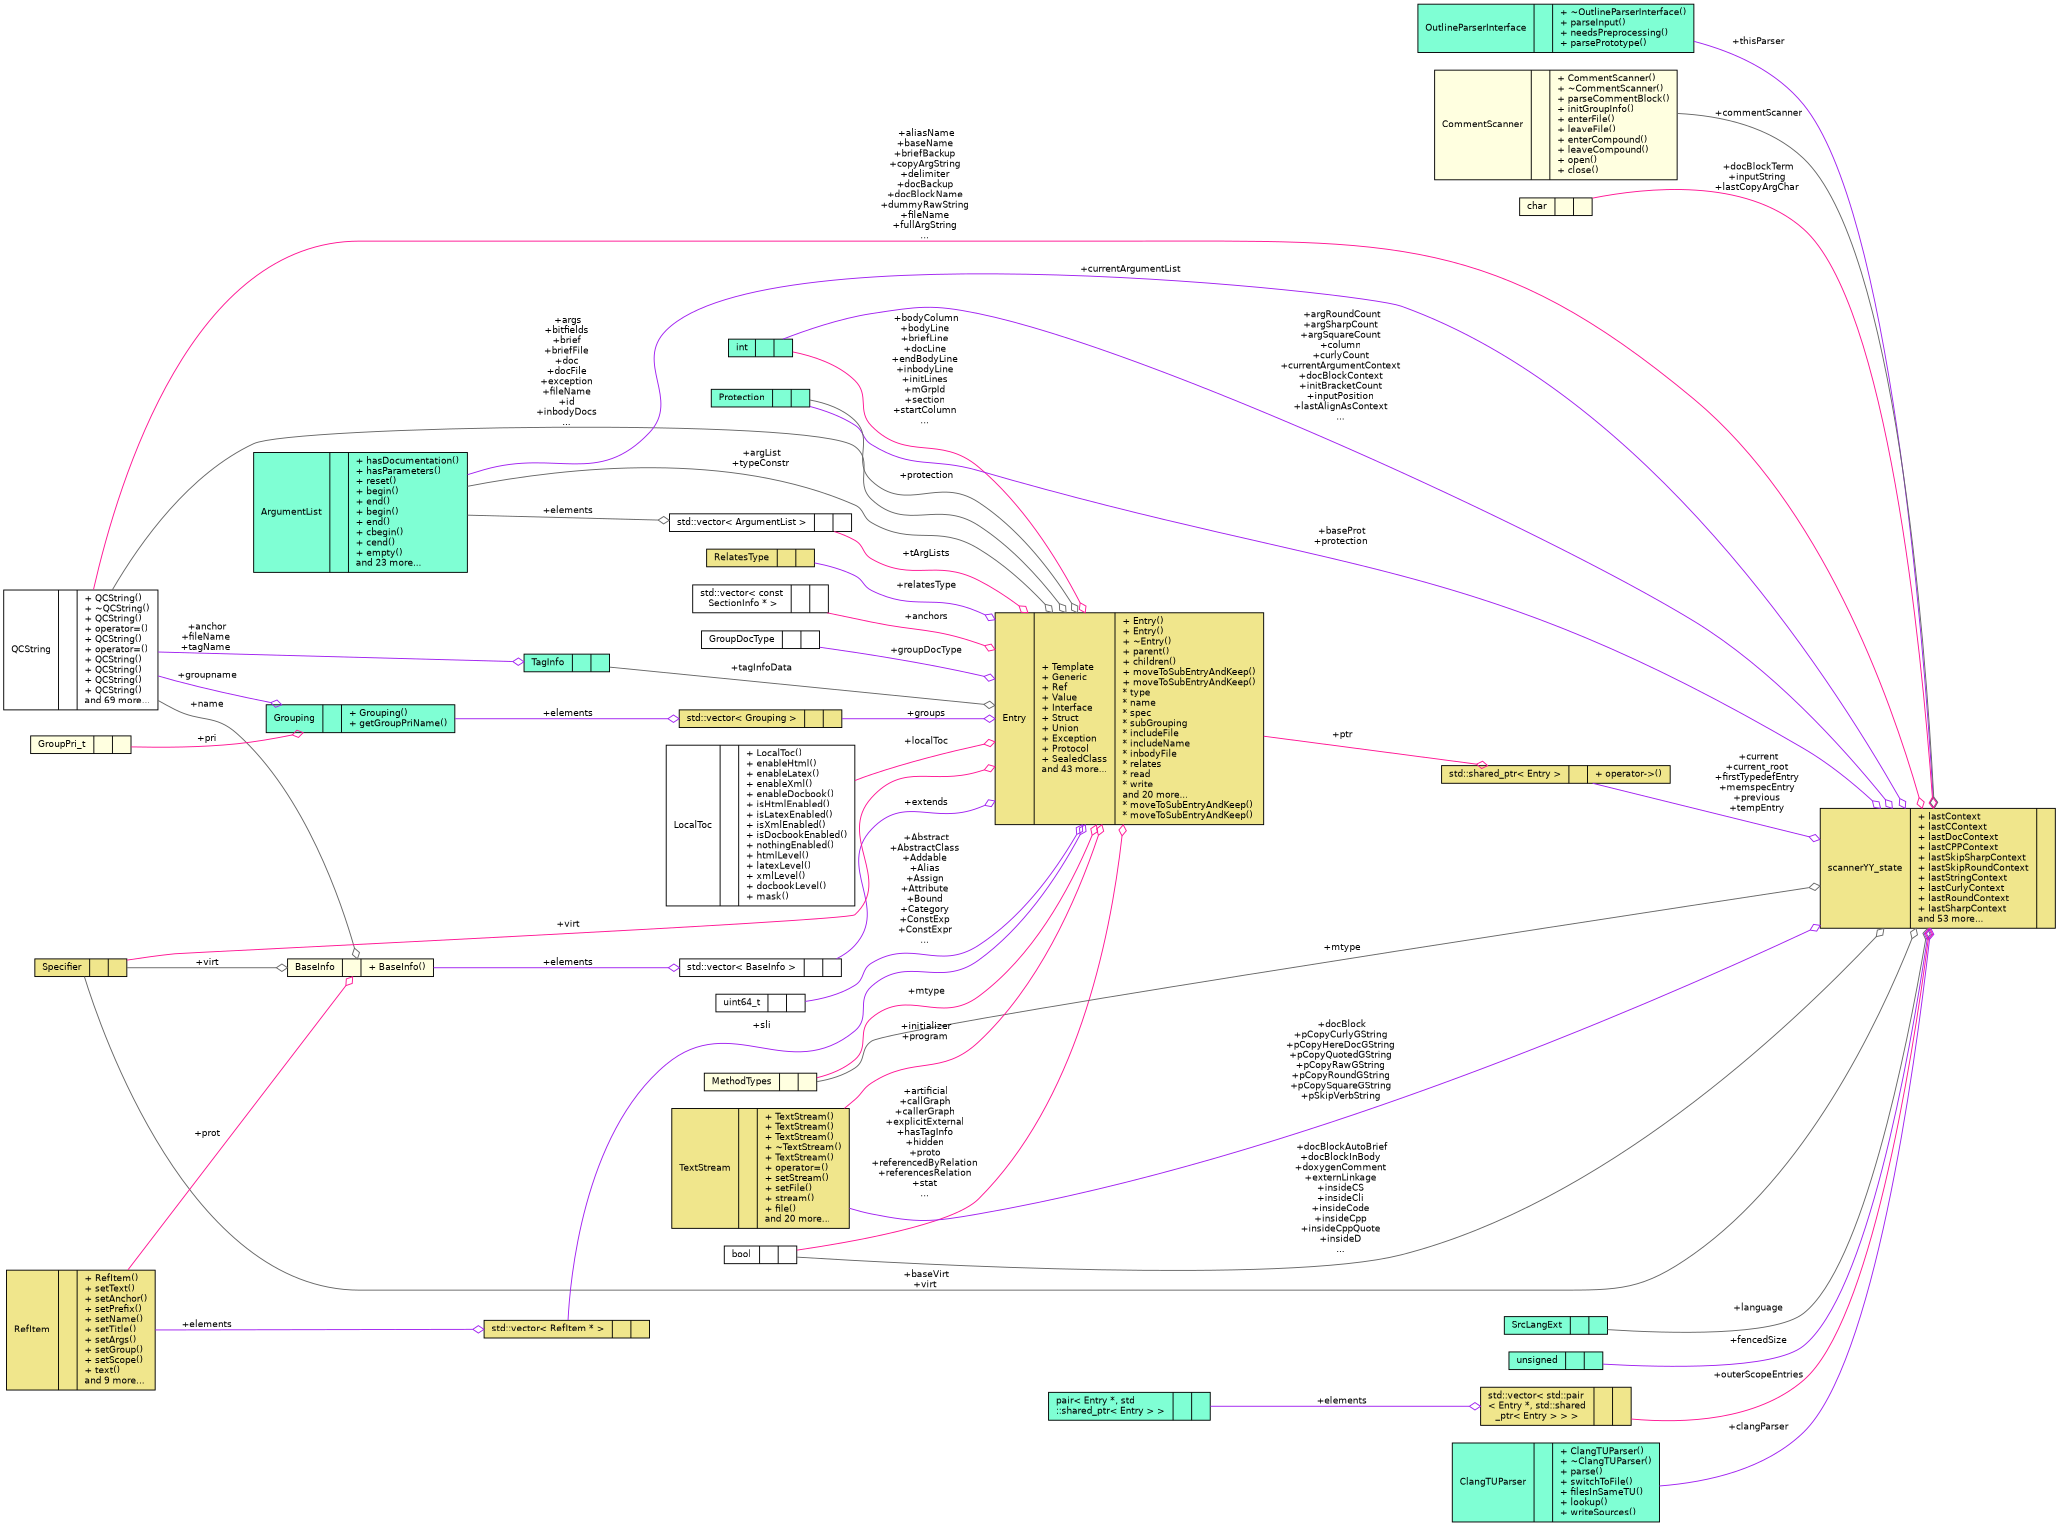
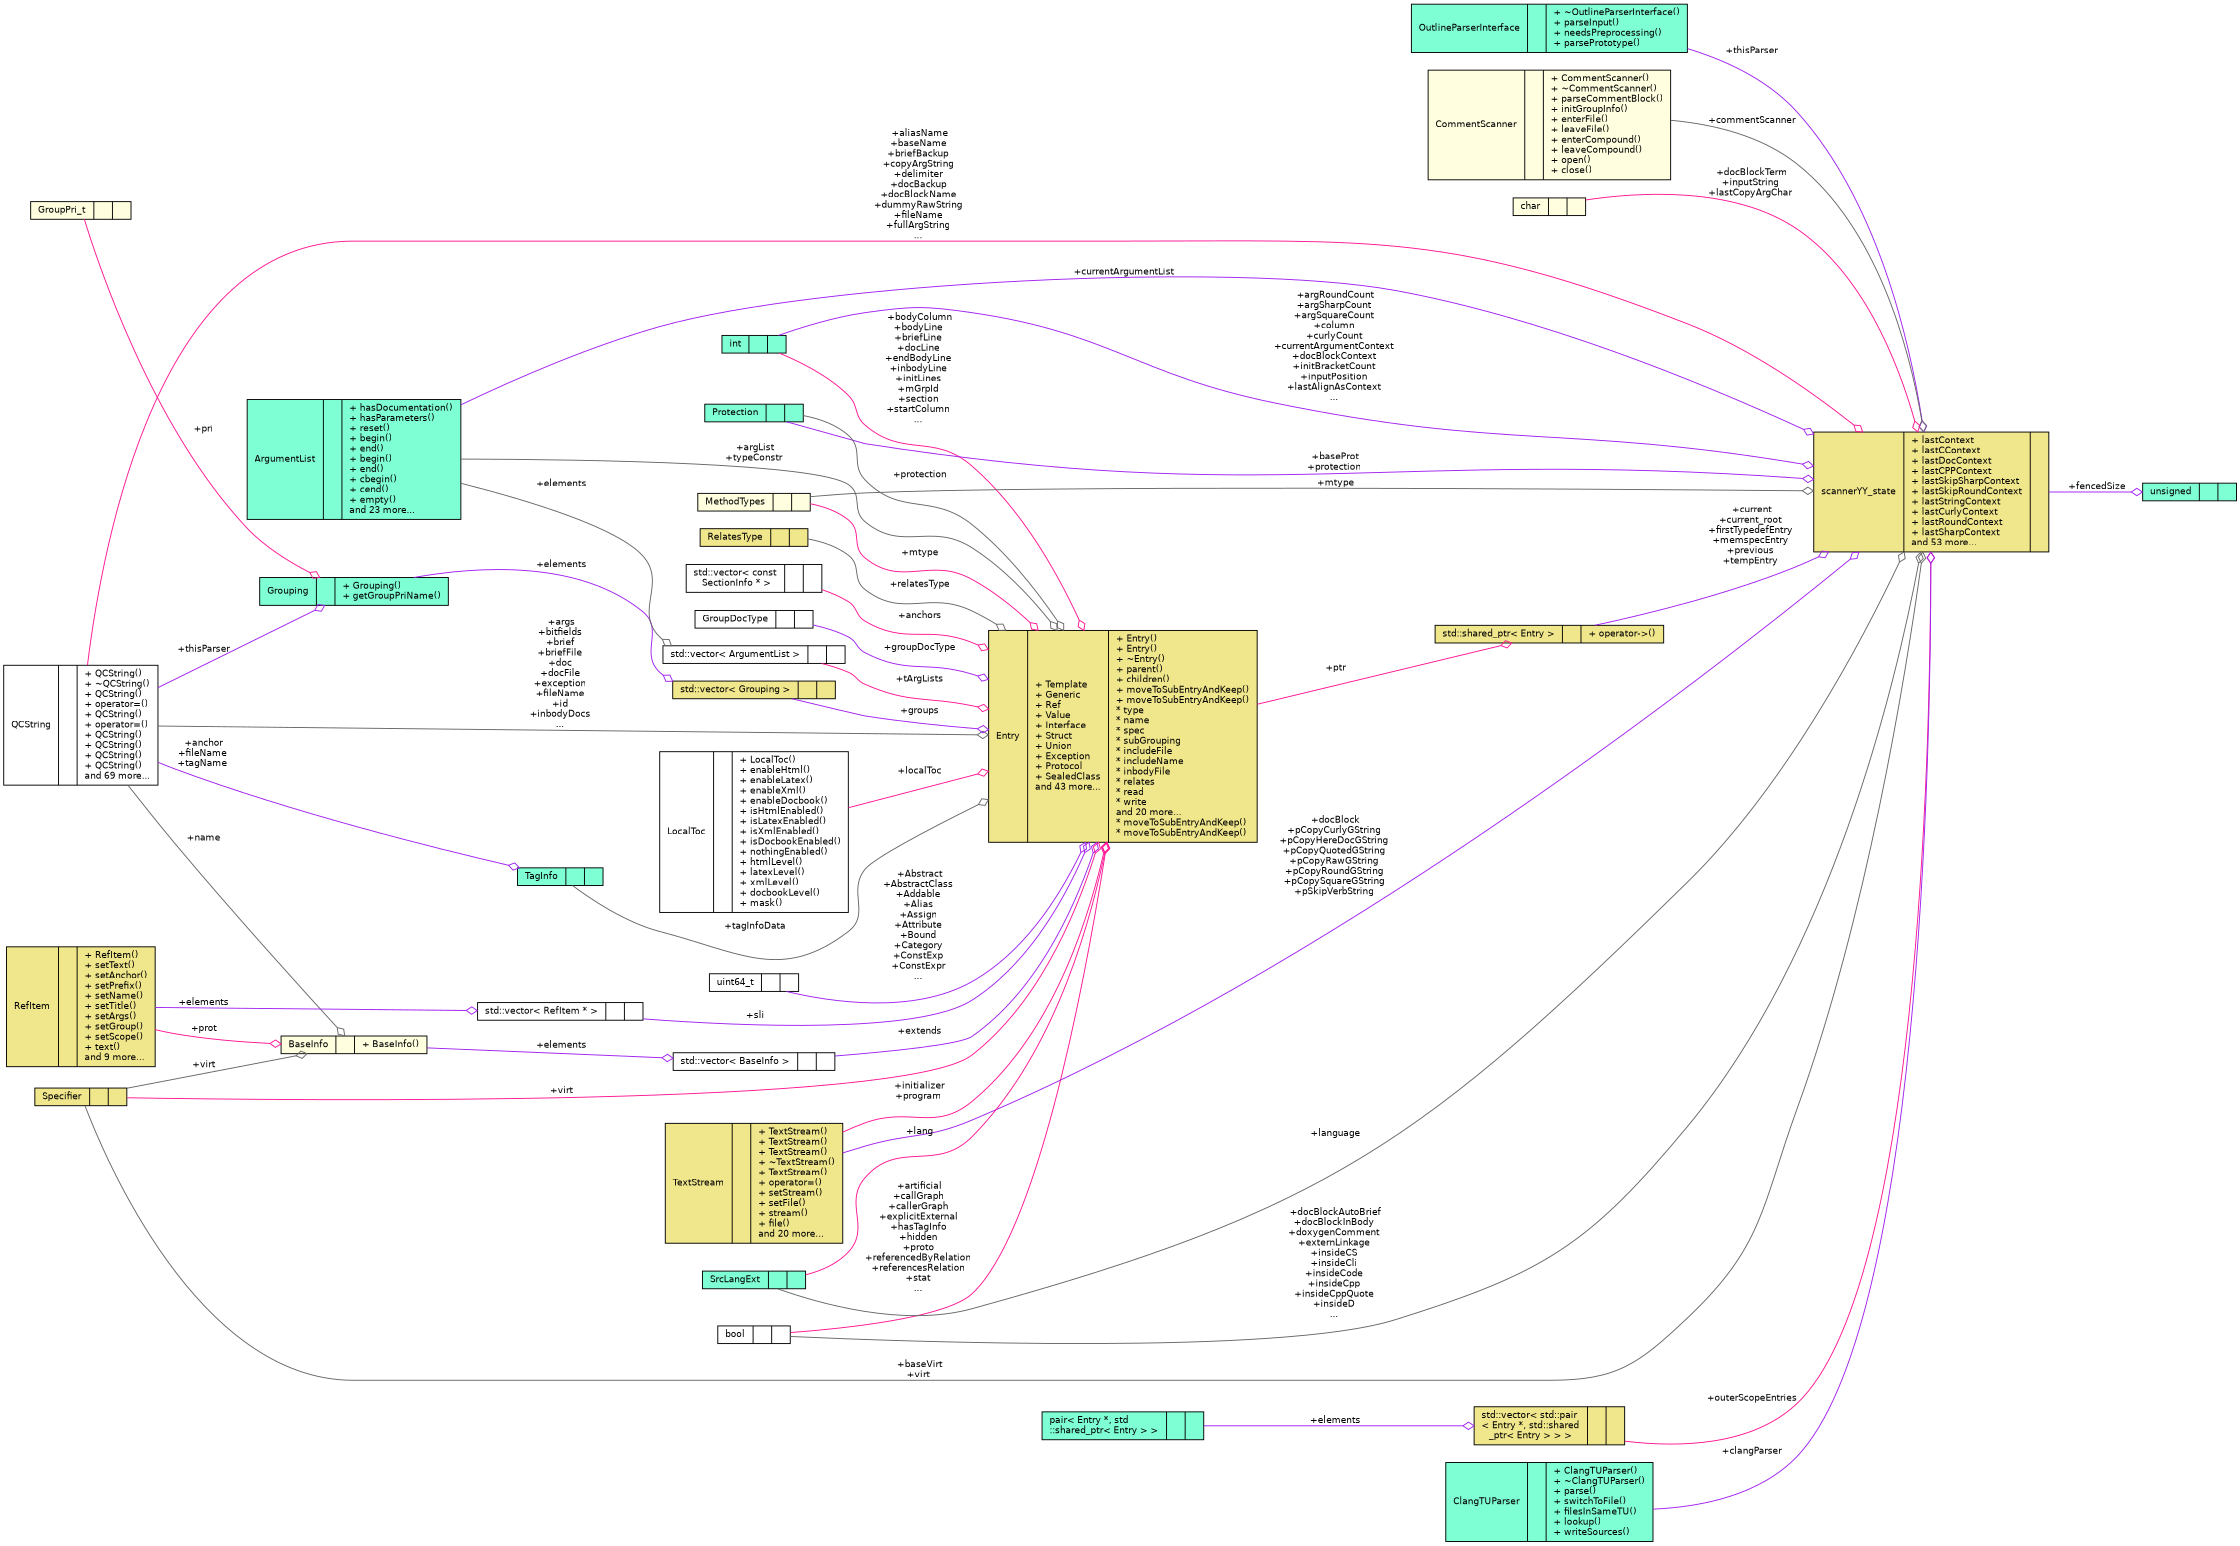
edge "RelatesType" -> "Entry": color purple -> gray40
edge "QCString" -> "Grouping": label " +groupname" -> " +thisParser"
edge "SrcLangExt" -> "Entry": added, label "+lang"
edge "unsigned" -> "scannerYY_state": reversed
node "std::vector< RefItem * >": fillcolor khaki -> white
